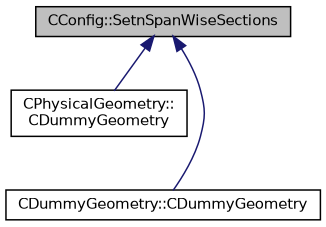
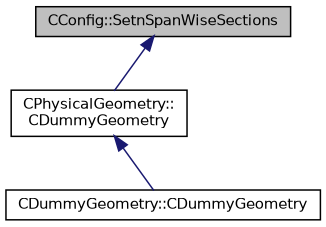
edge "CDummyGeometry::CDummyGeometry" -> "CConfig::SetnSpanWiseSections": now "CDummyGeometry::CDummyGeometry" -> "CPhysicalGeometry:: CDummyGeometry"
